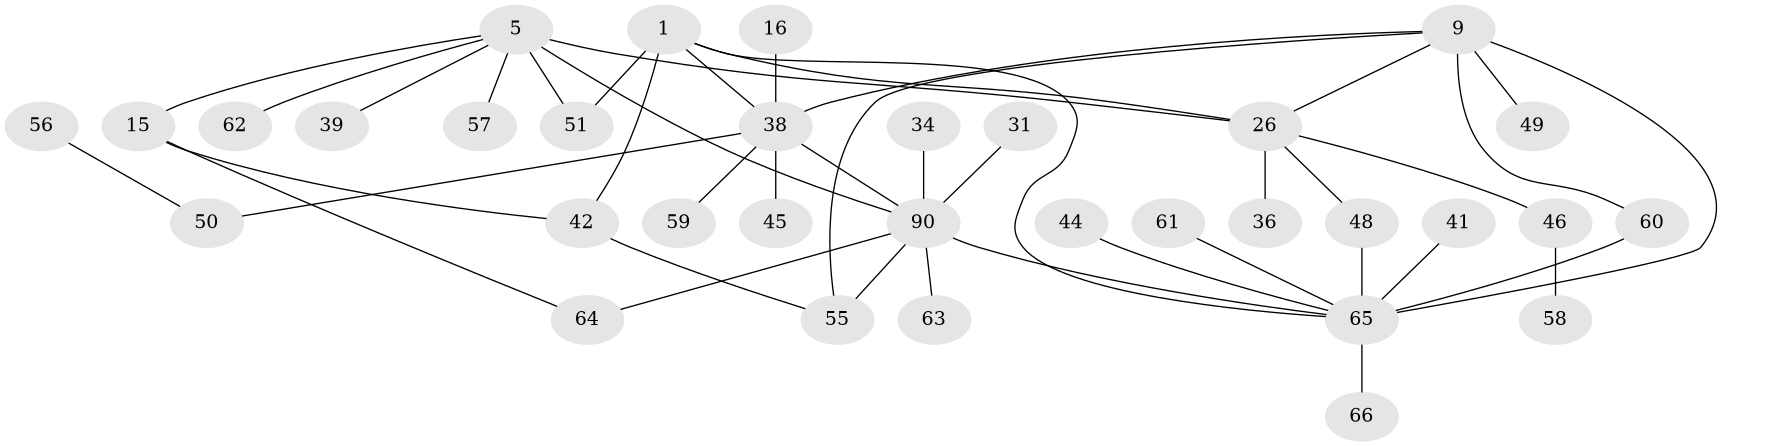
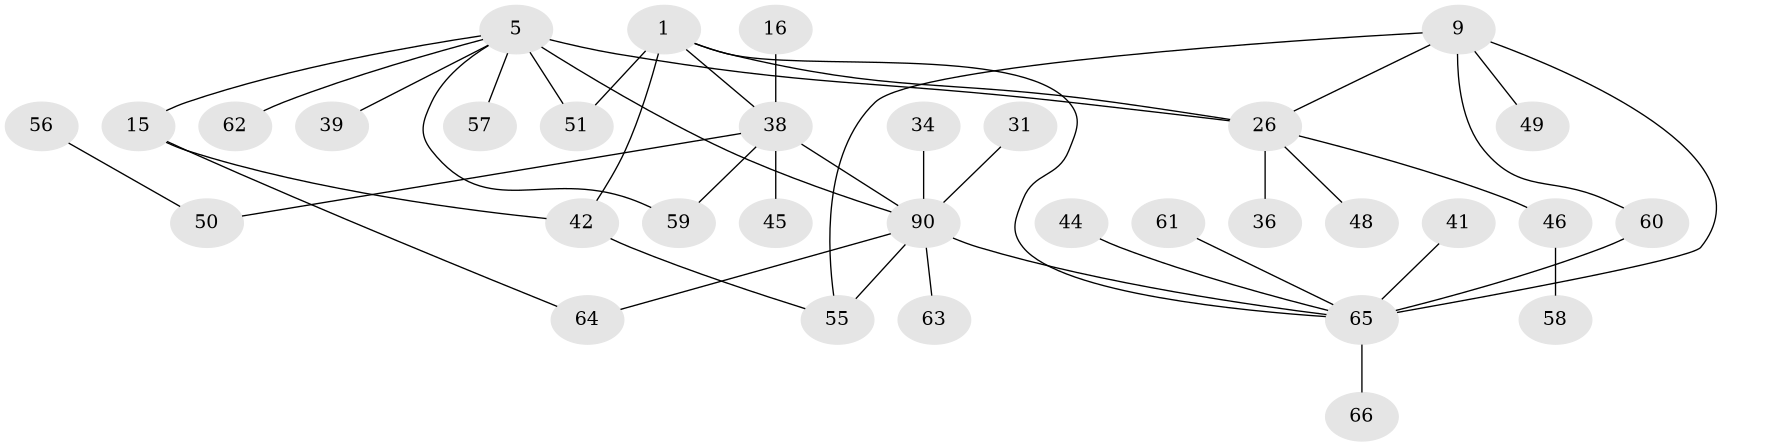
edge "9" -- "38": removed
edge "5" -- "59": added
edge "48" -- "65": removed
